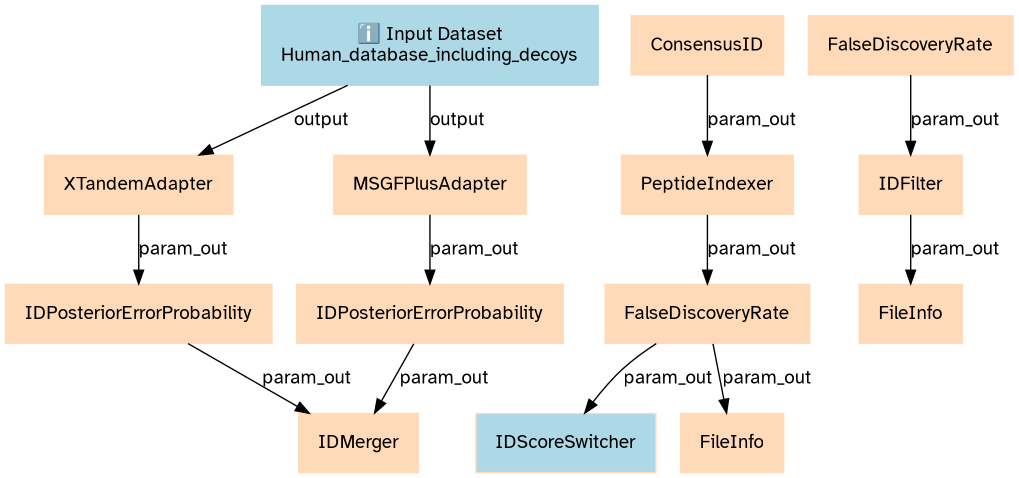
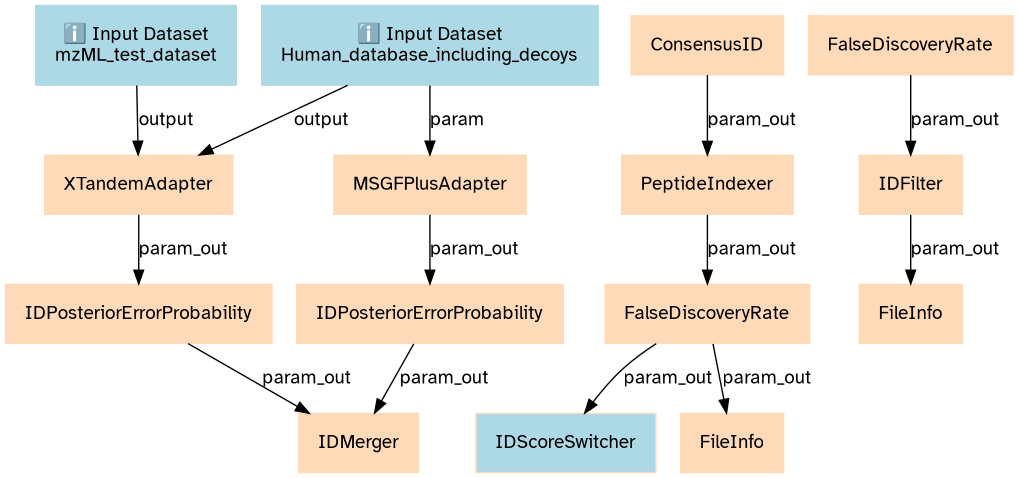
node "ℹ️ Input Dataset mzML_test_dataset": added
edge "ℹ️ Input Dataset Human_database_including_decoys" -> "MSGFPlusAdapter": label "output" -> "param"
